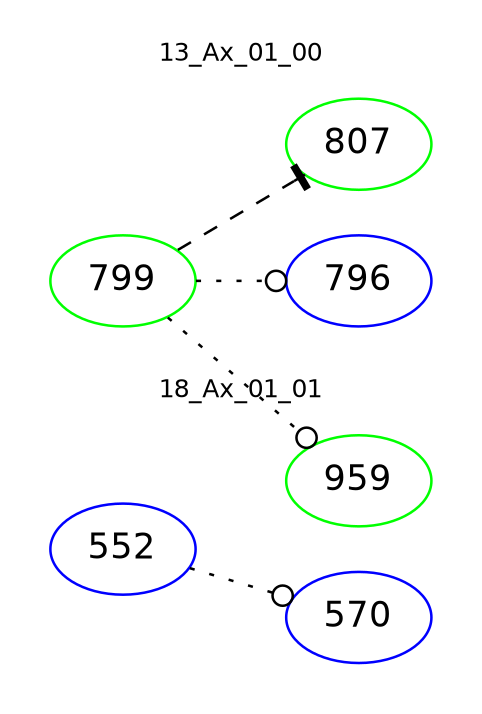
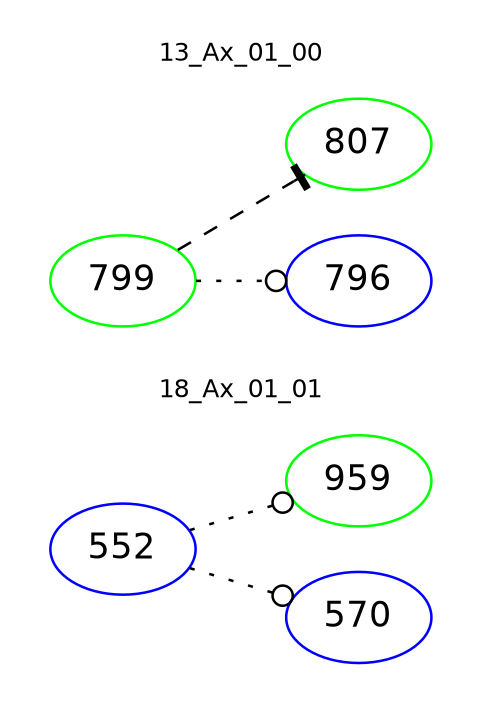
edge "799" -> "959": now "552" -> "959"
